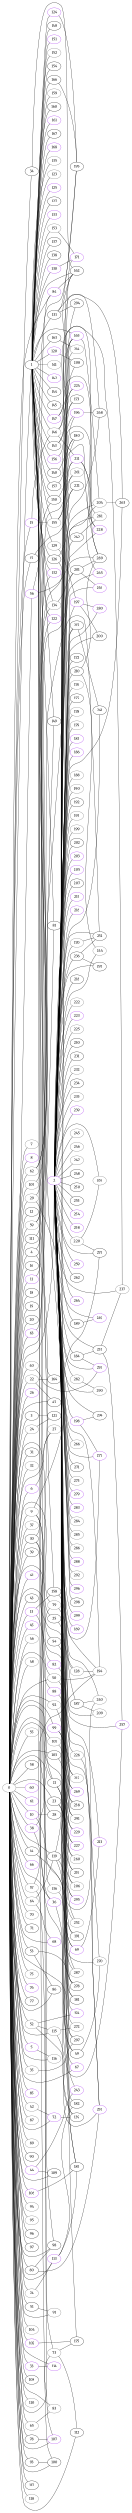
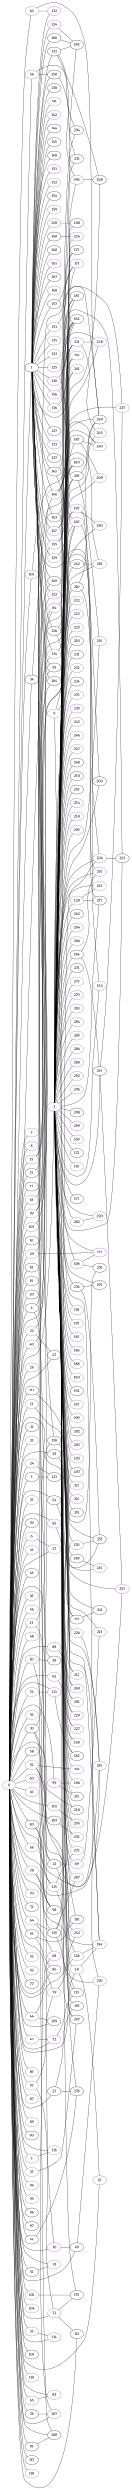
edge "9" -- "0": removed
edge "185" -- "113": removed
